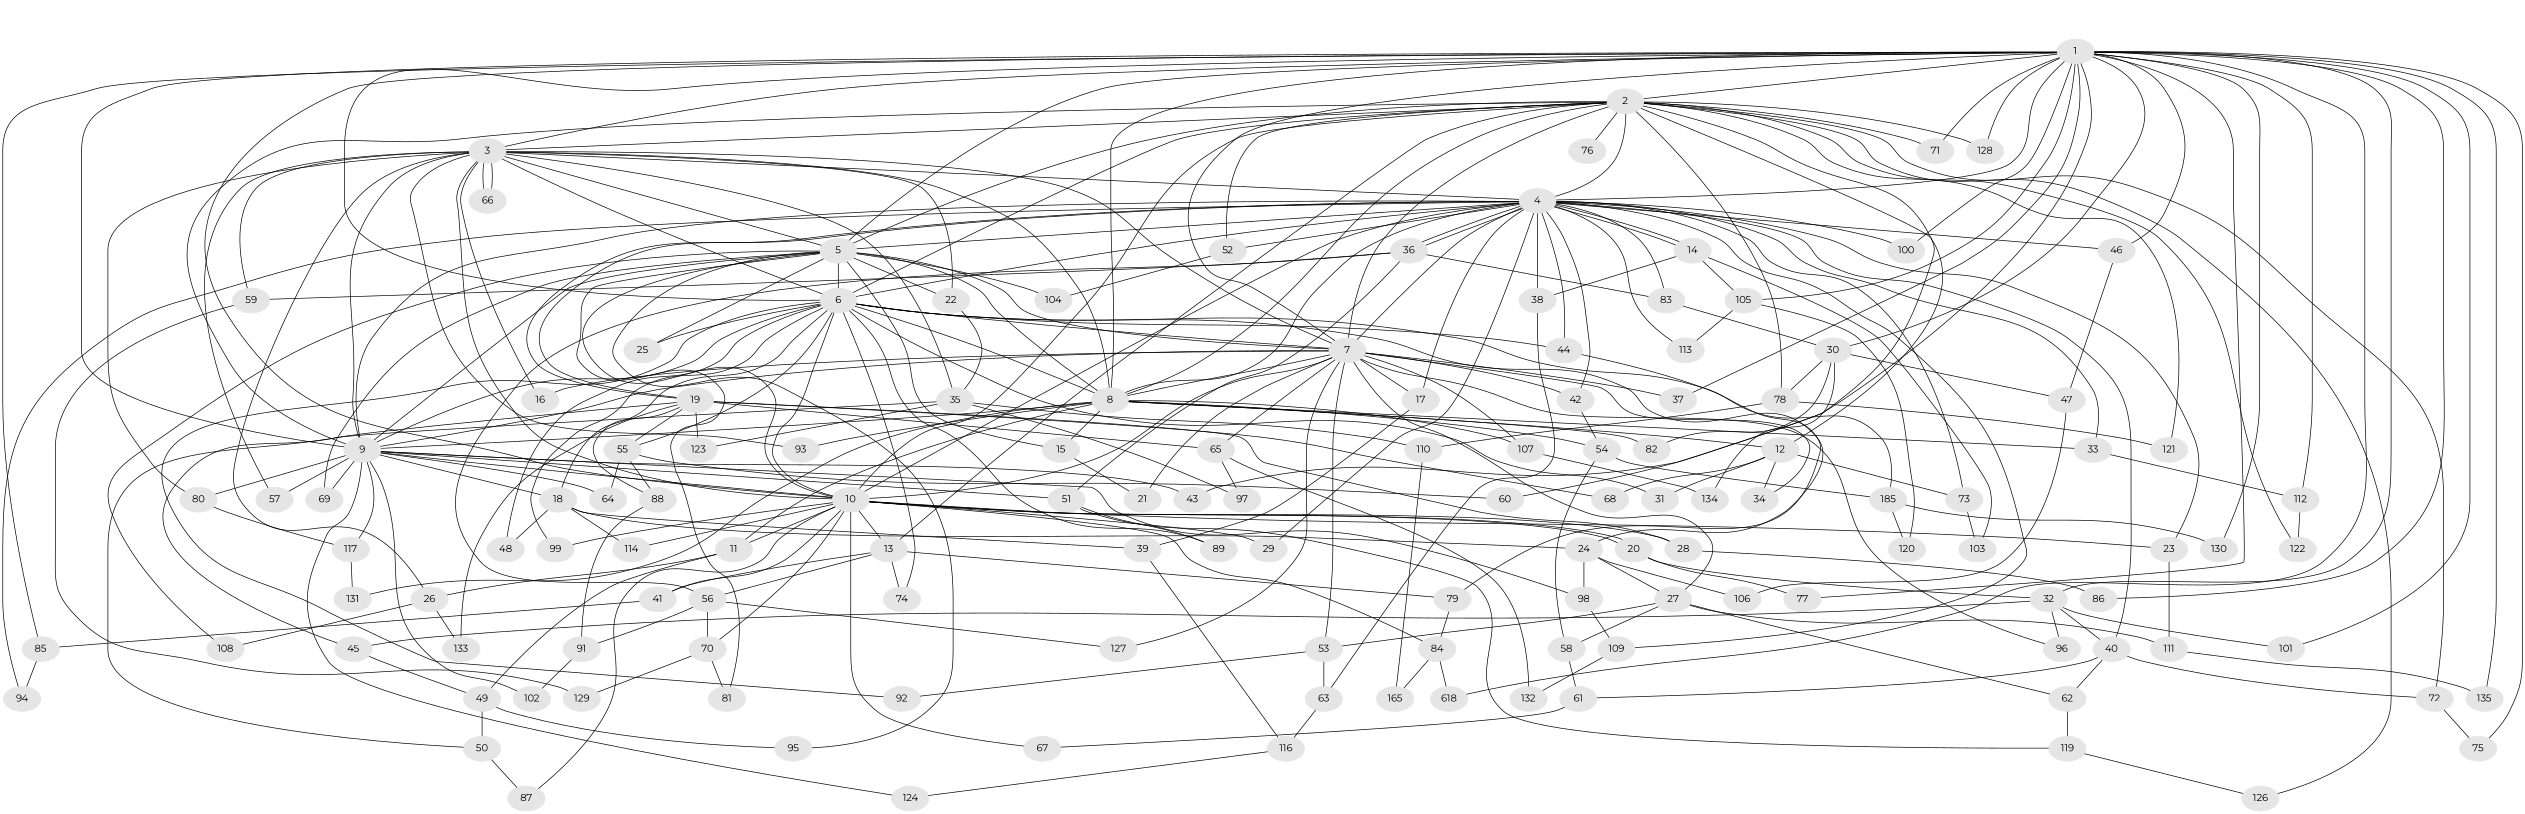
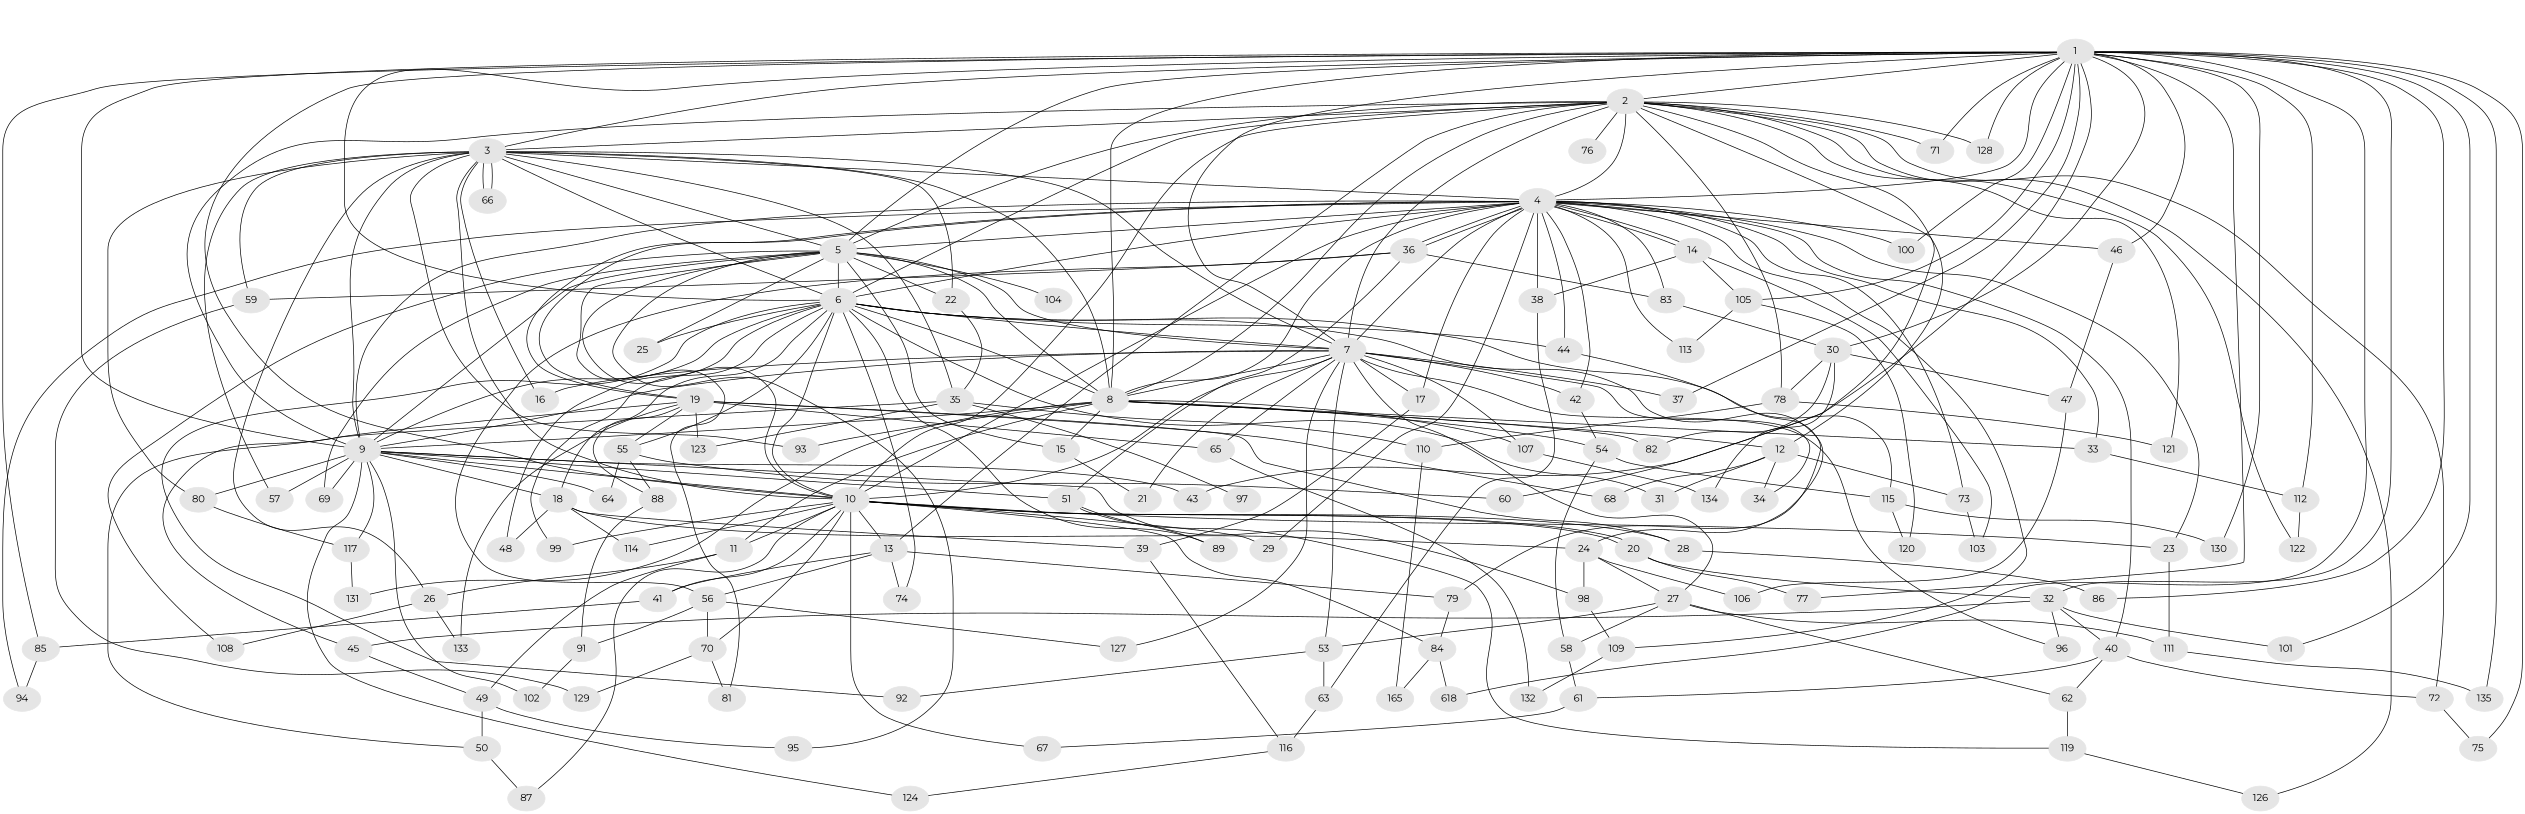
node "52": removed
edge "65" -- "97": removed
node "185": label "185" -> "115"
